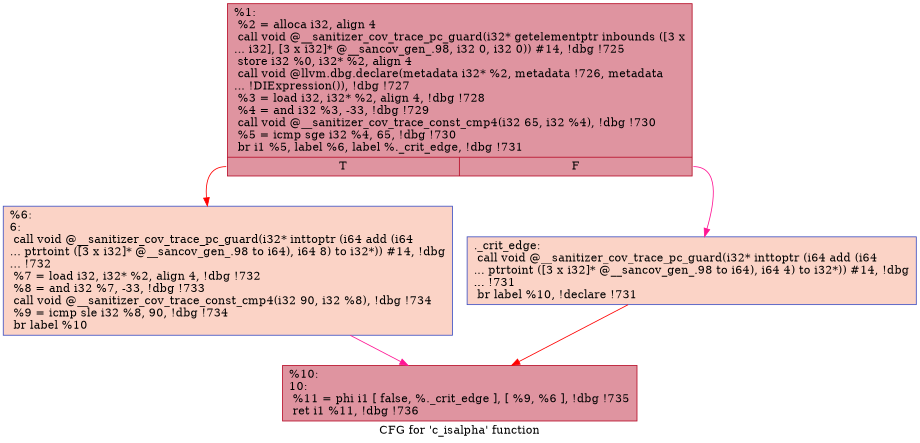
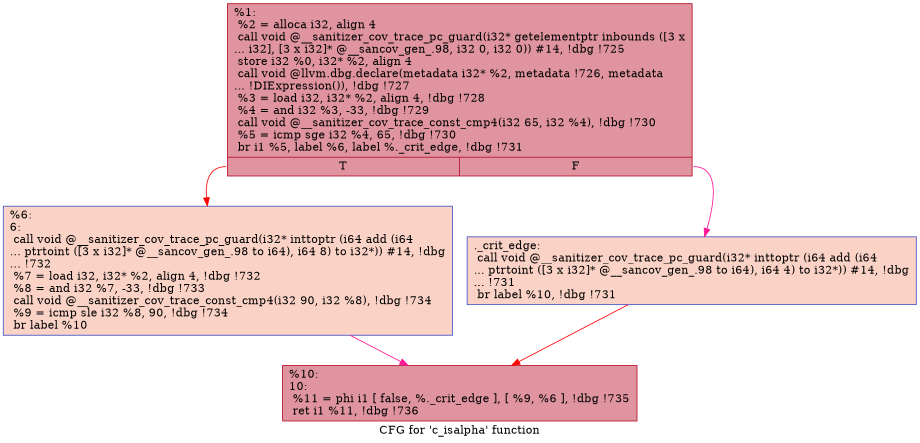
node "._crit_edge:": text "br label %10, !declare !731" -> "br label %10, !dbg !731"
